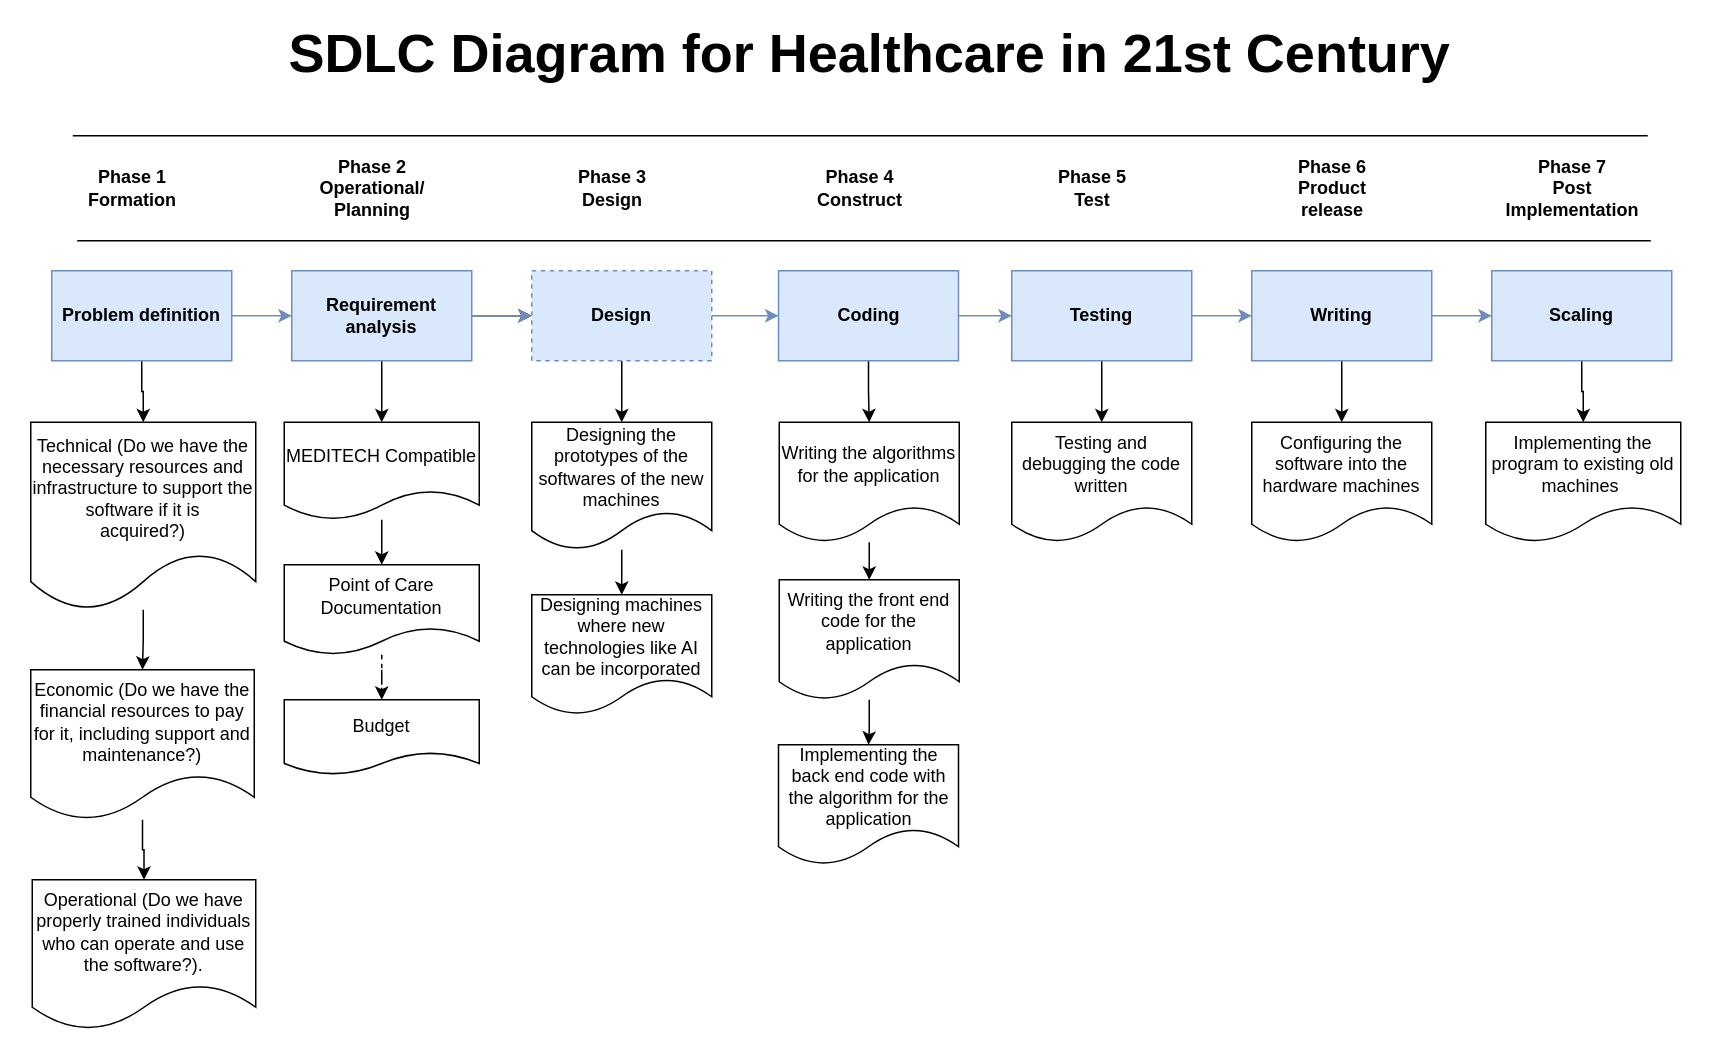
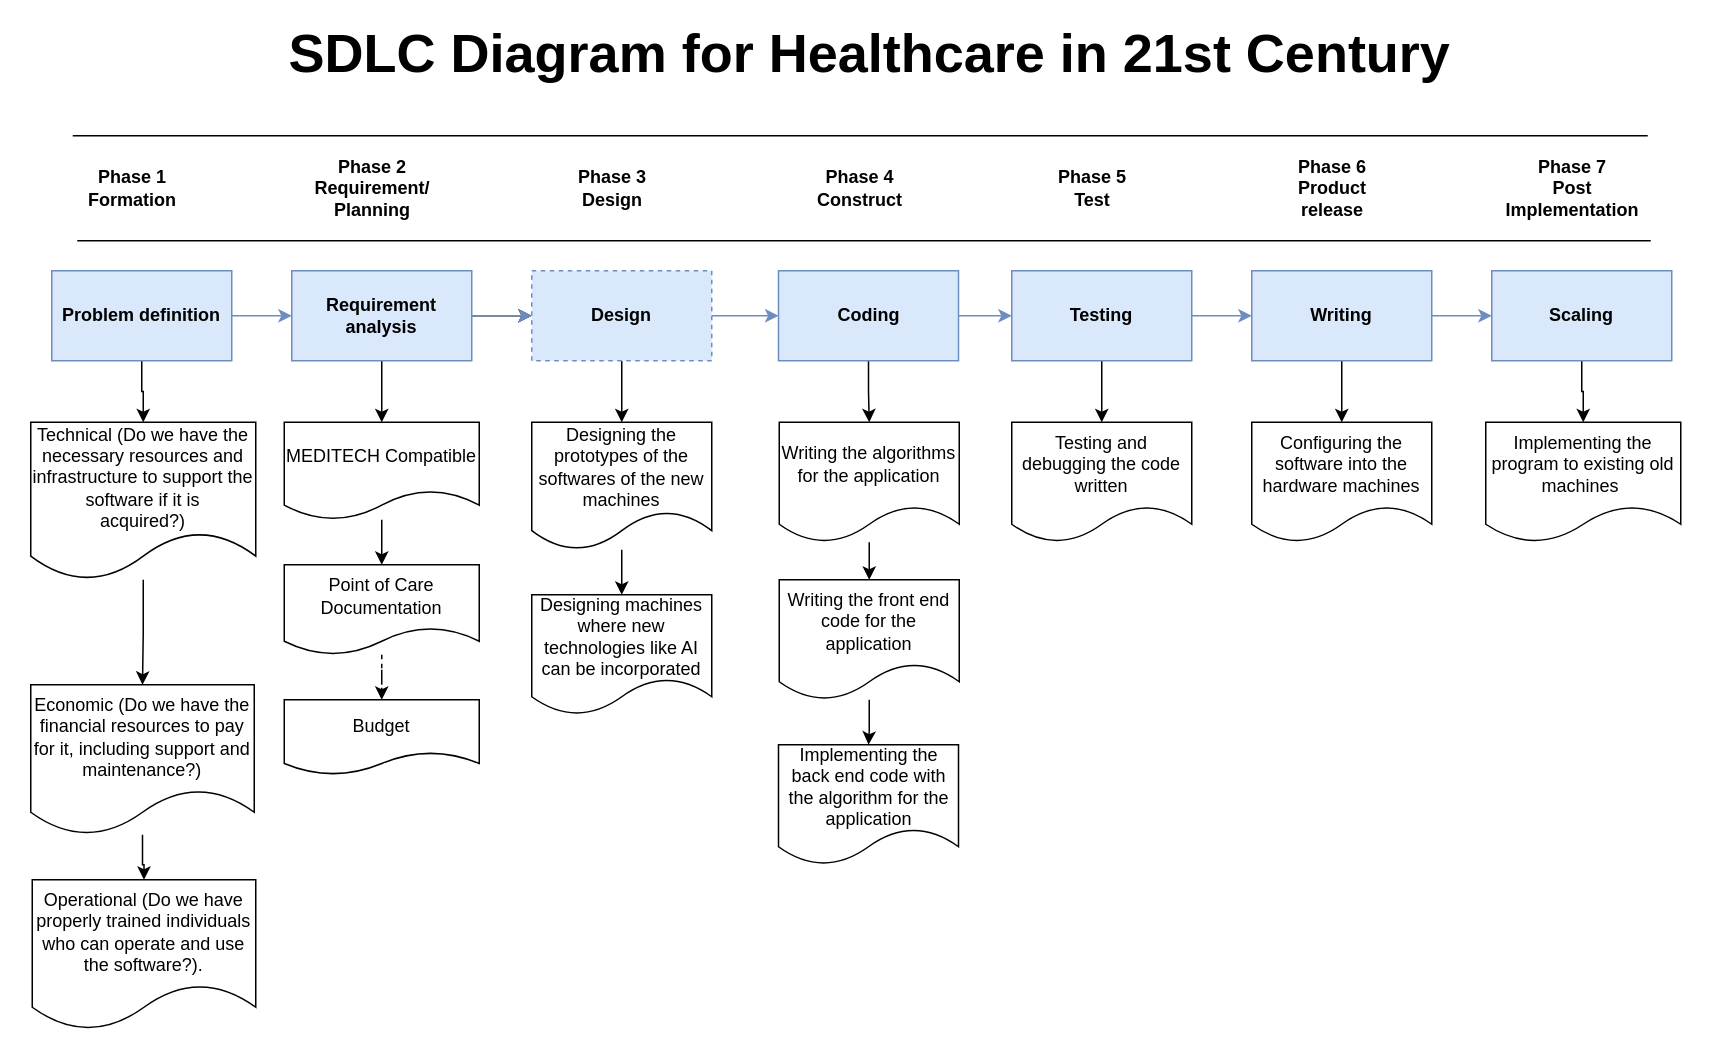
node "Phase 2 Operational/ Planning": label "Phase 2 Operational/ Planning" -> "Phase 2 Requirement/ Planning"
node "Technical (Do we have the necessary resources and infrastructure to support the software if it is acquired?)": size 225x188 -> 225x158
node "Economic (Do we have the financial resources to pay for it, including support and maintenance?)": moved (143, 745) -> (143, 760)
